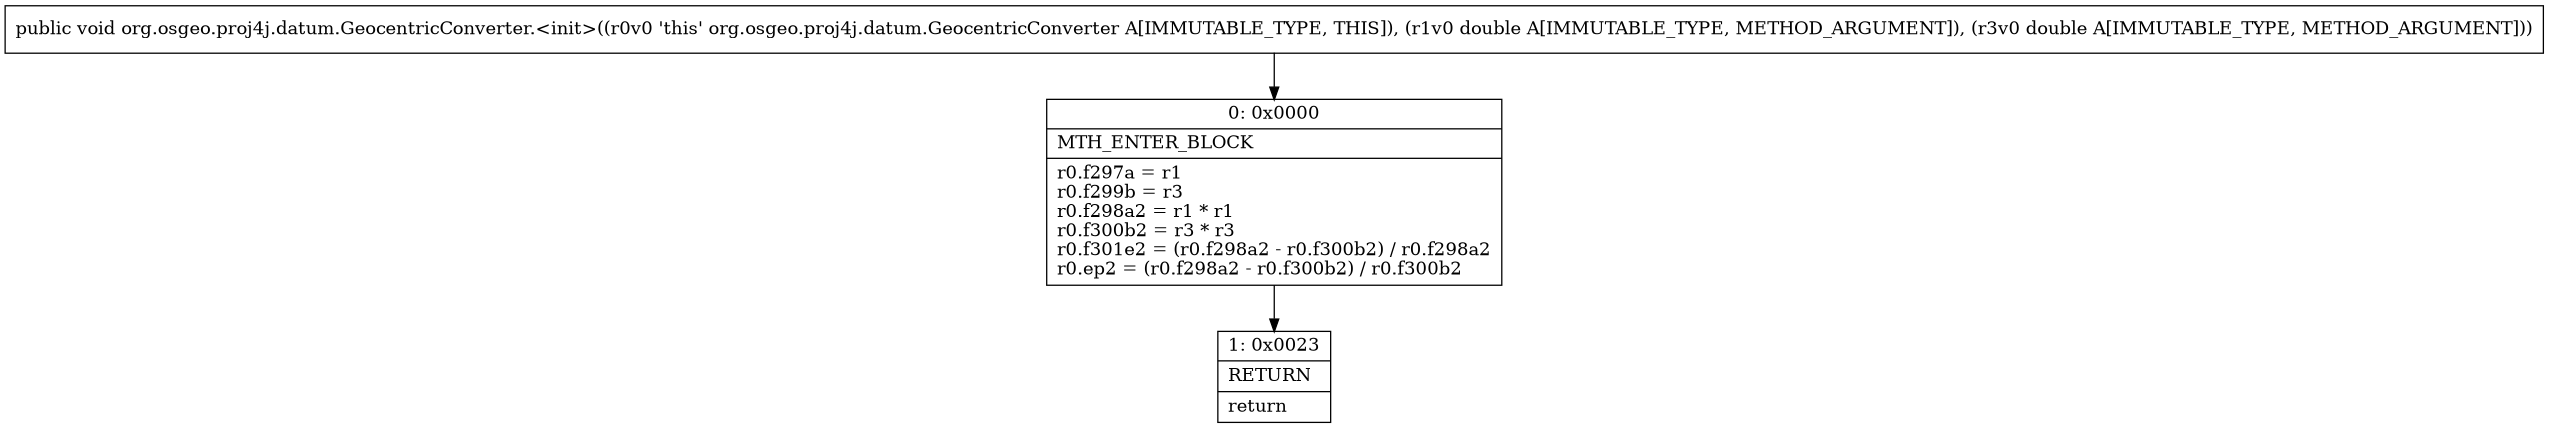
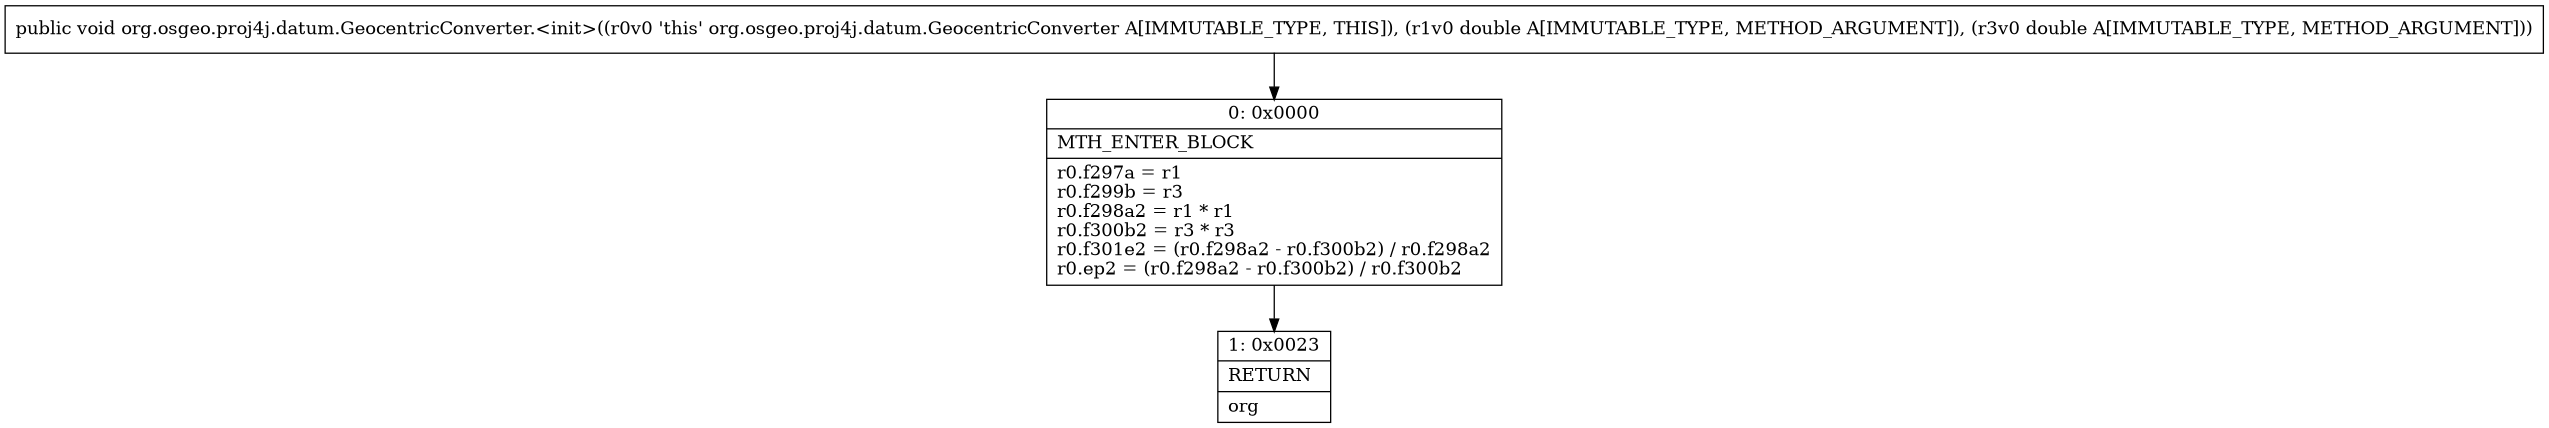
node "1: 0x0023": text "return" -> "org"
